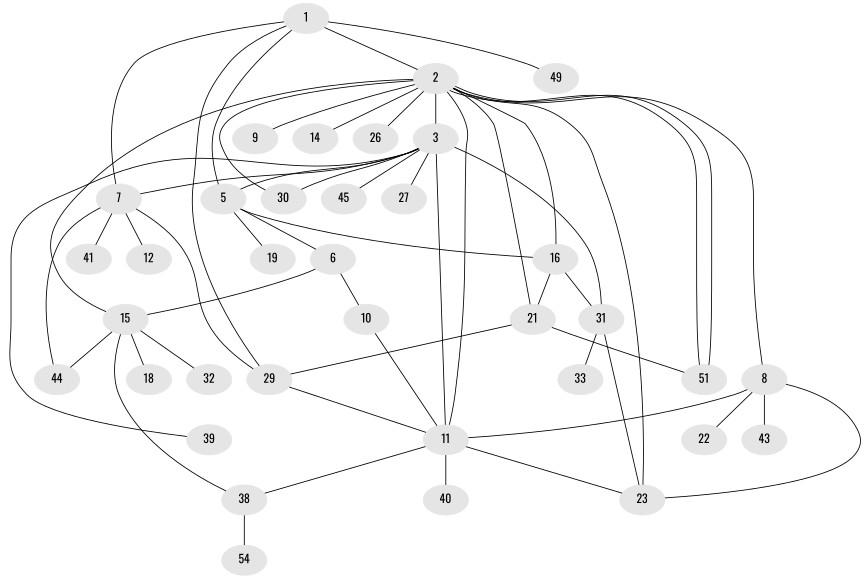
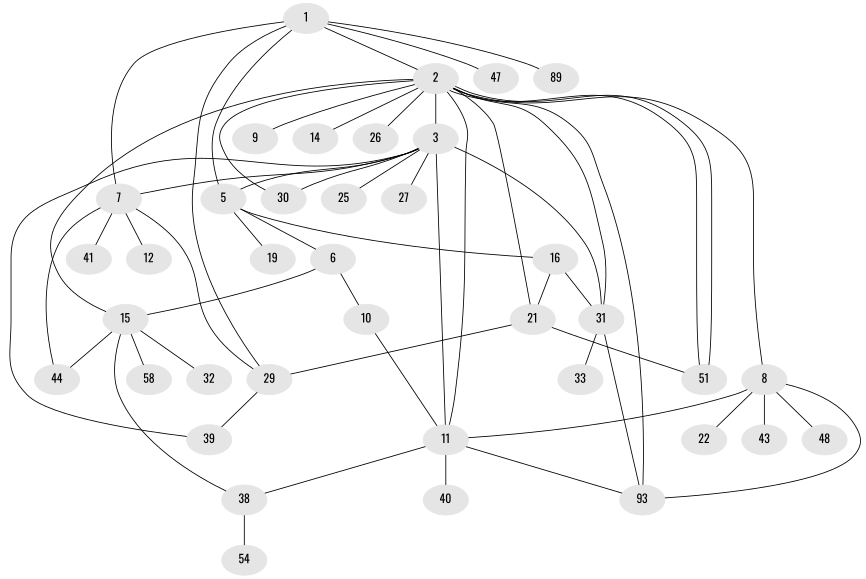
node "47": added
node "49": label "49" -> "89"
edge "2" -- "16": now "2" -- "31"
node "45": label "45" -> "25"
node "18": label "18" -> "58"
edge "29" -- "11": now "29" -- "39"
node "48": added
node "23": label "23" -> "93"
